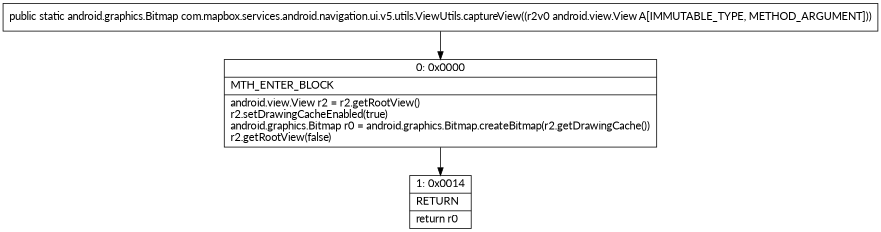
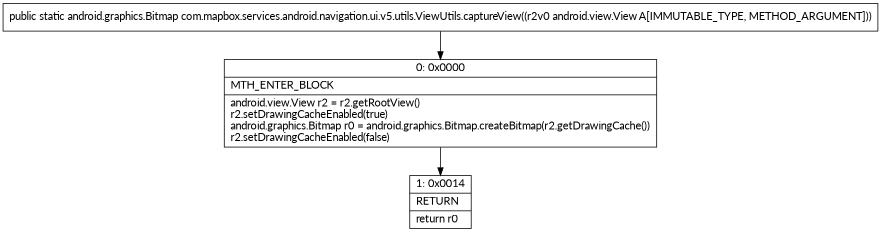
node "0: 0x0000": text "r2.getRootView(false)" -> "r2.setDrawingCacheEnabled(false)"
